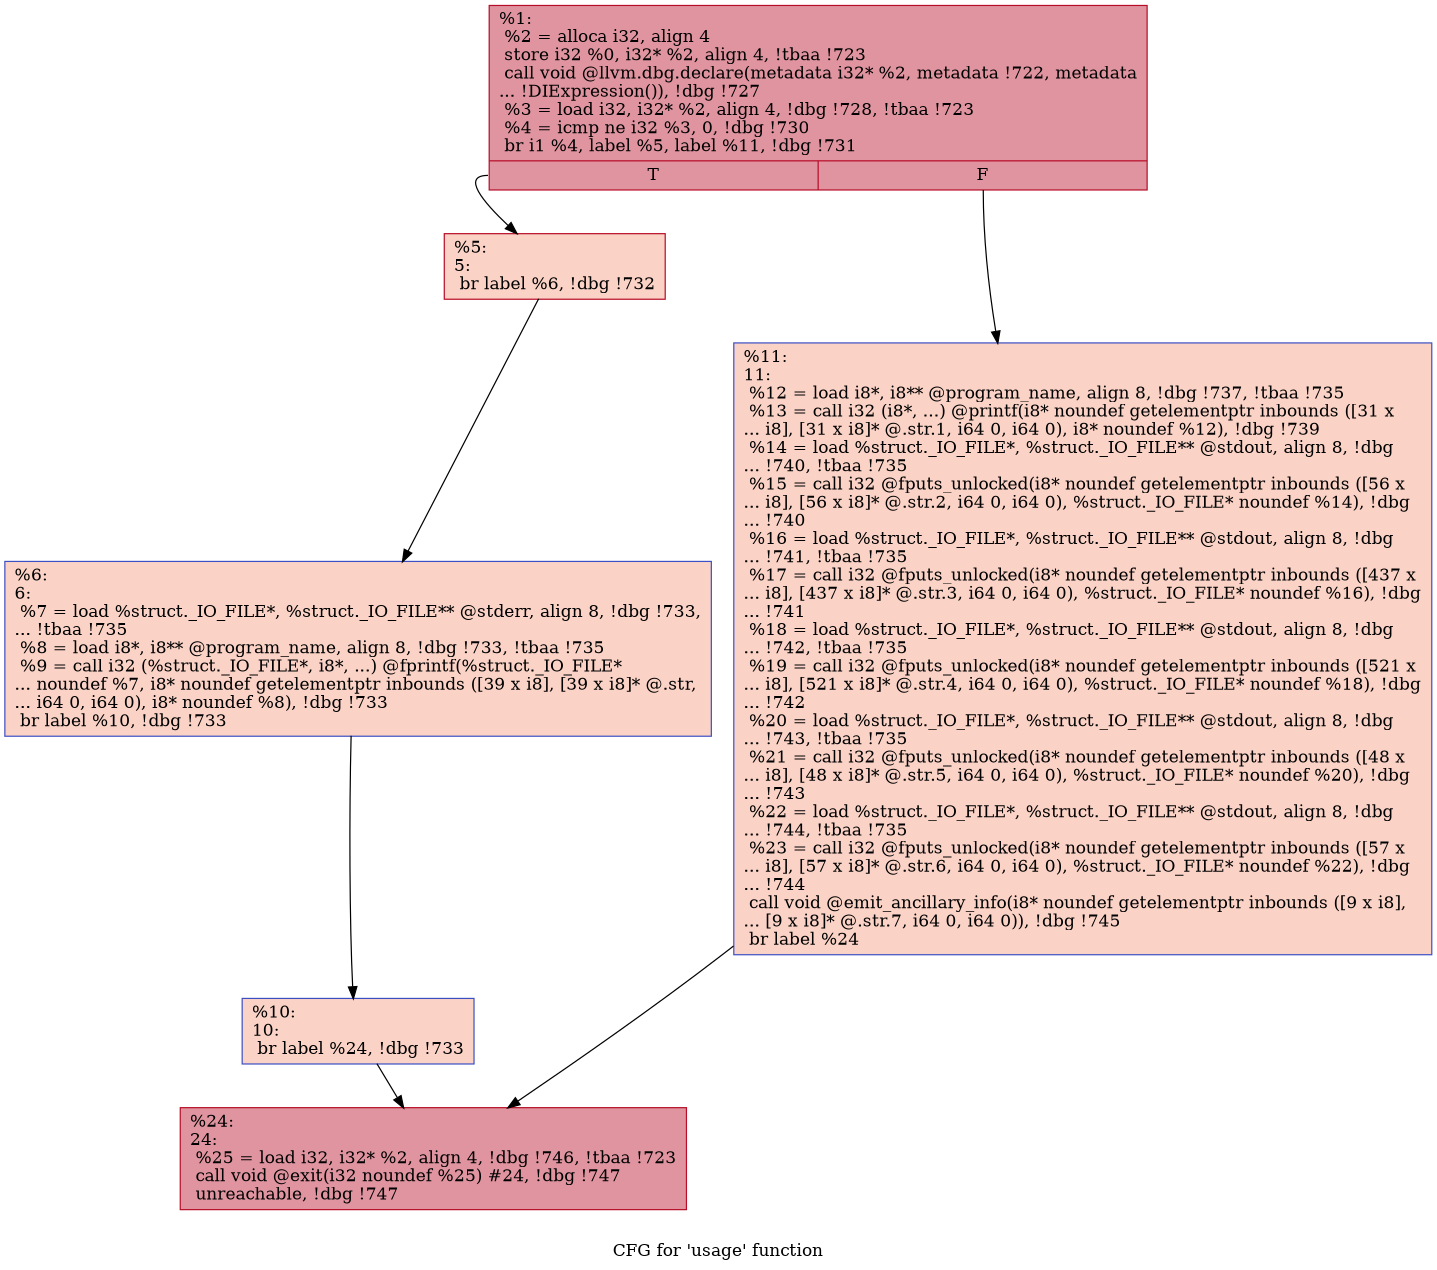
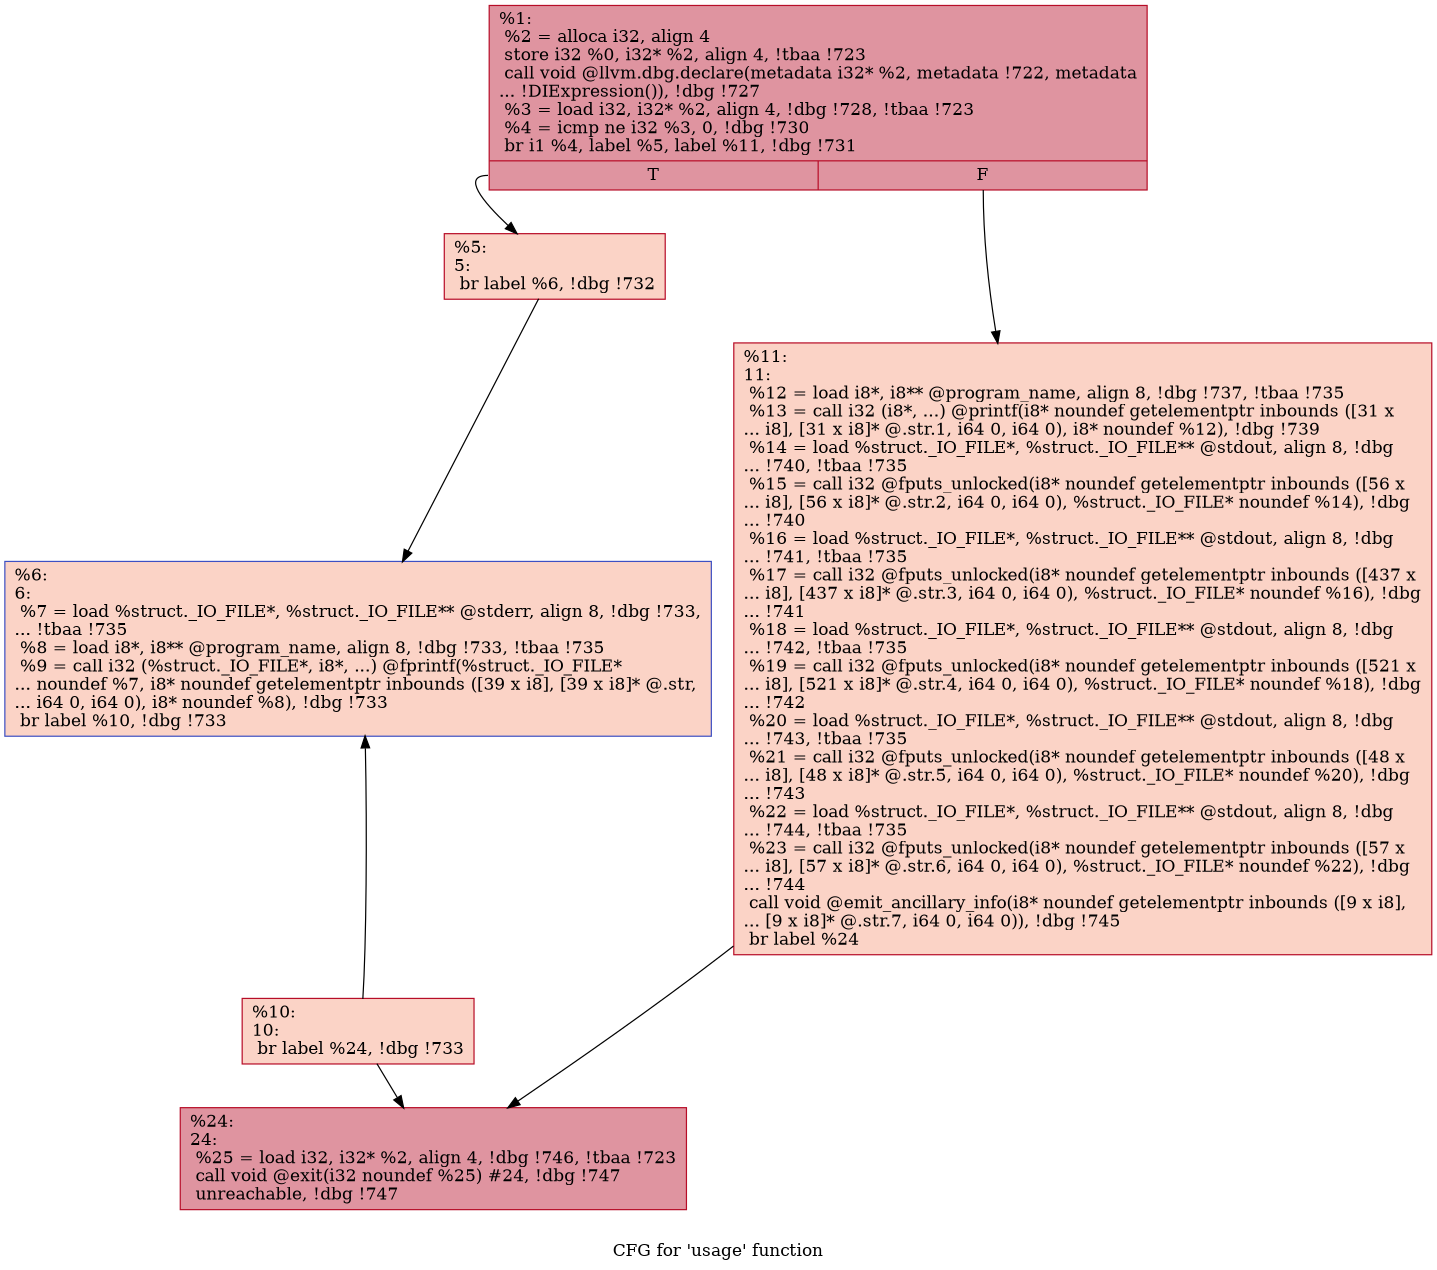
node "%11:": color #3d50c3ff -> #b70d28ff
edge "%6:" -> "%10:": reversed
node "%10:": color #3d50c3ff -> #b70d28ff
